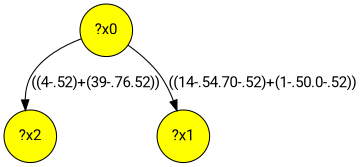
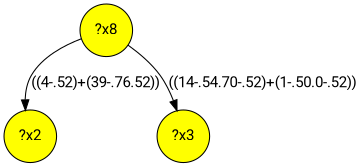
node "?x0": label "?x0" -> "?x8"
node "?x1": label "?x1" -> "?x3"
